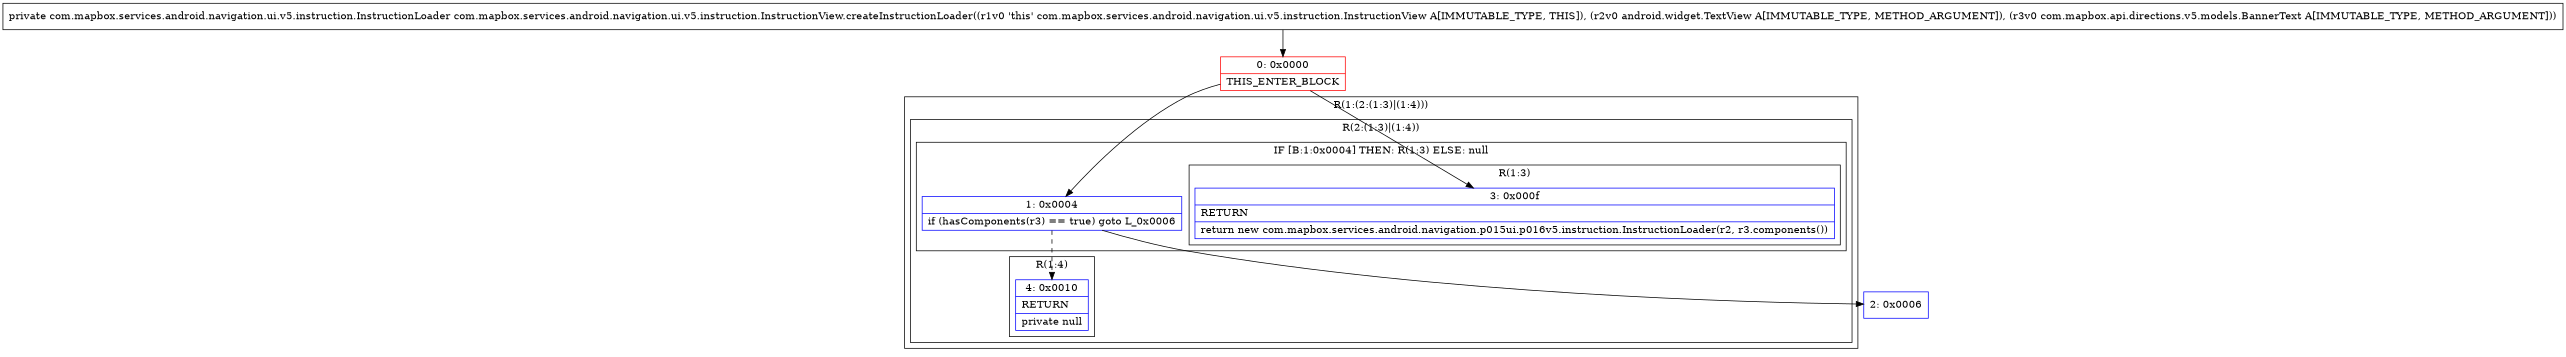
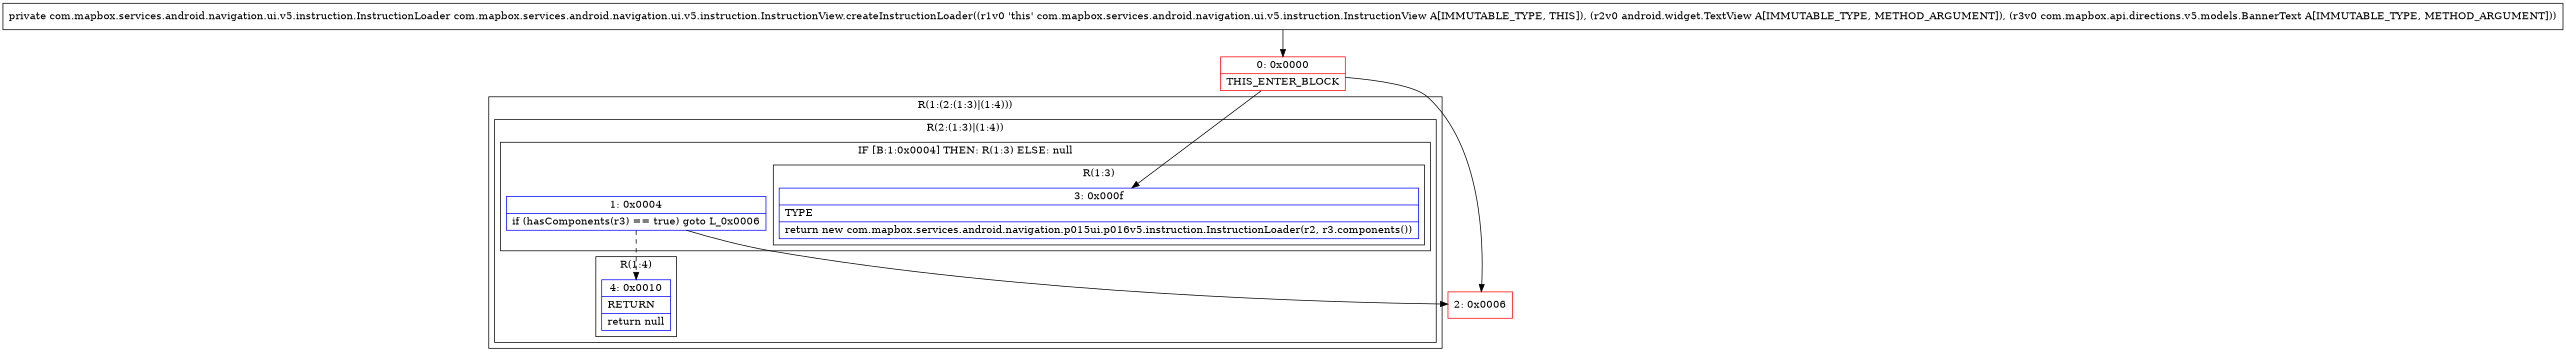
edge "0: 0x0000" -> "1: 0x0004": now "0: 0x0000" -> "2: 0x0006"
node "3: 0x000f": text "RETURN" -> "TYPE"
node "2: 0x0006": color blue -> red
node "4: 0x0010": text "private null" -> "return null"
